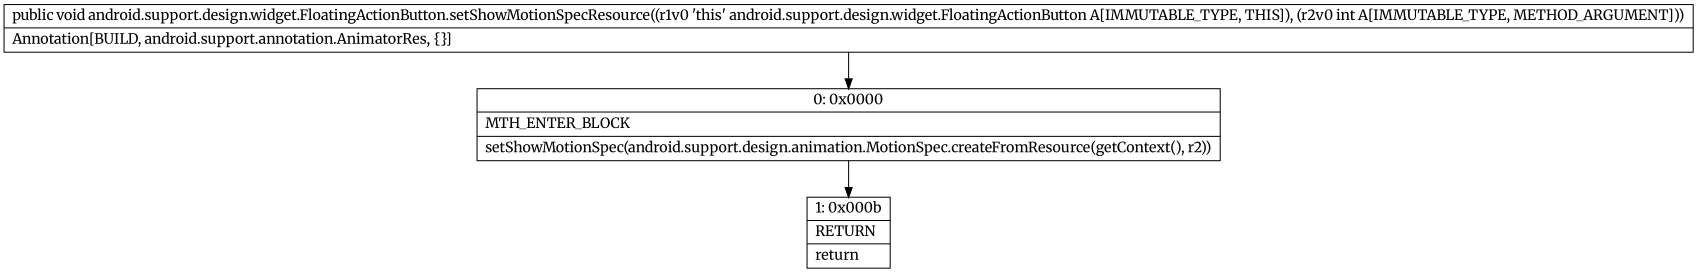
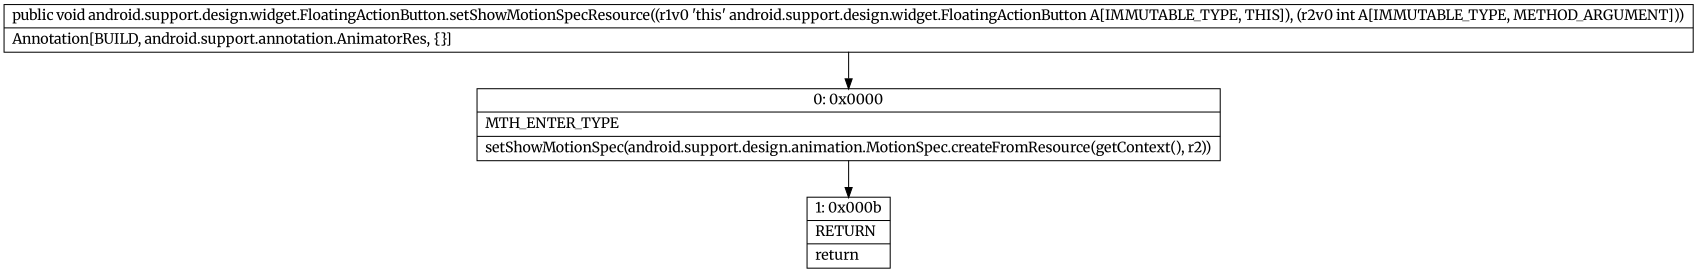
node "0: 0x0000": text "MTH_ENTER_BLOCK" -> "MTH_ENTER_TYPE"
